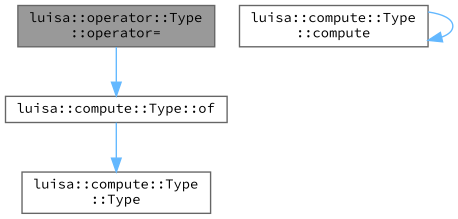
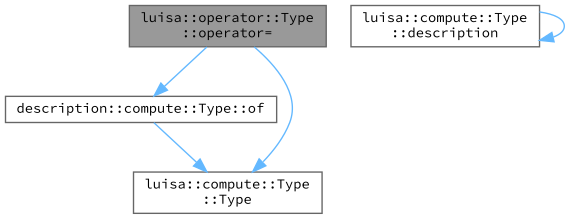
node "luisa::compute::Type ::compute": label "luisa::compute::Type ::compute" -> "luisa::compute::Type ::description"
edge "luisa::operator::Type ::operator=" -> "luisa::compute::Type ::Type": added
node "luisa::compute::Type::of": label "luisa::compute::Type::of" -> "description::compute::Type::of"
